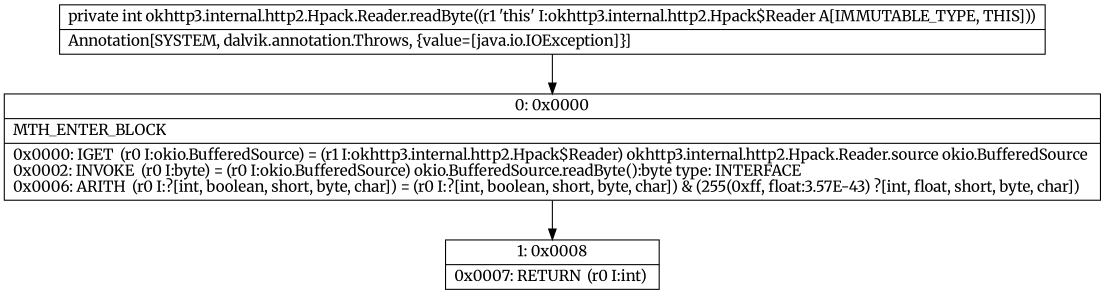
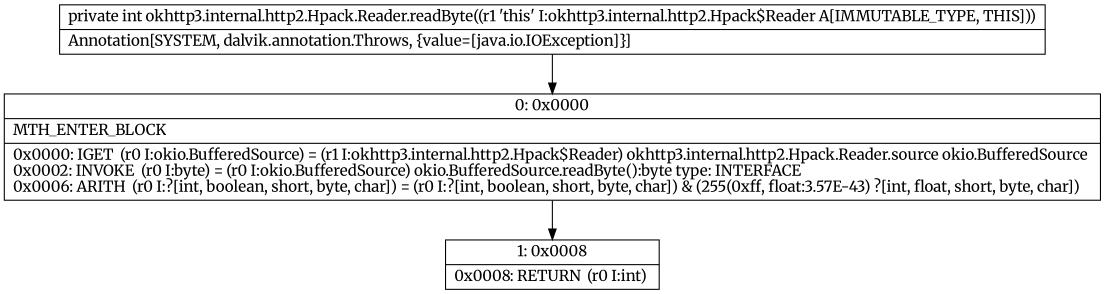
node "1: 0x0008": text "0x0007: RETURN  (r0 I:int)" -> "0x0008: RETURN  (r0 I:int)"
